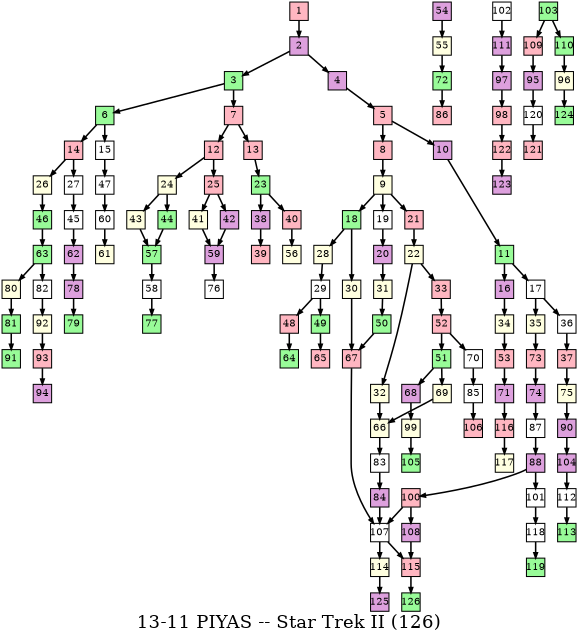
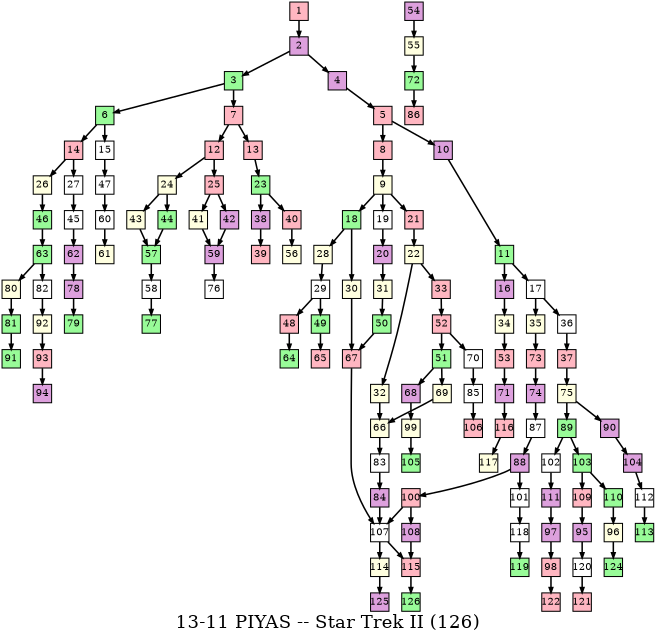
node "123": removed
node "89": added
